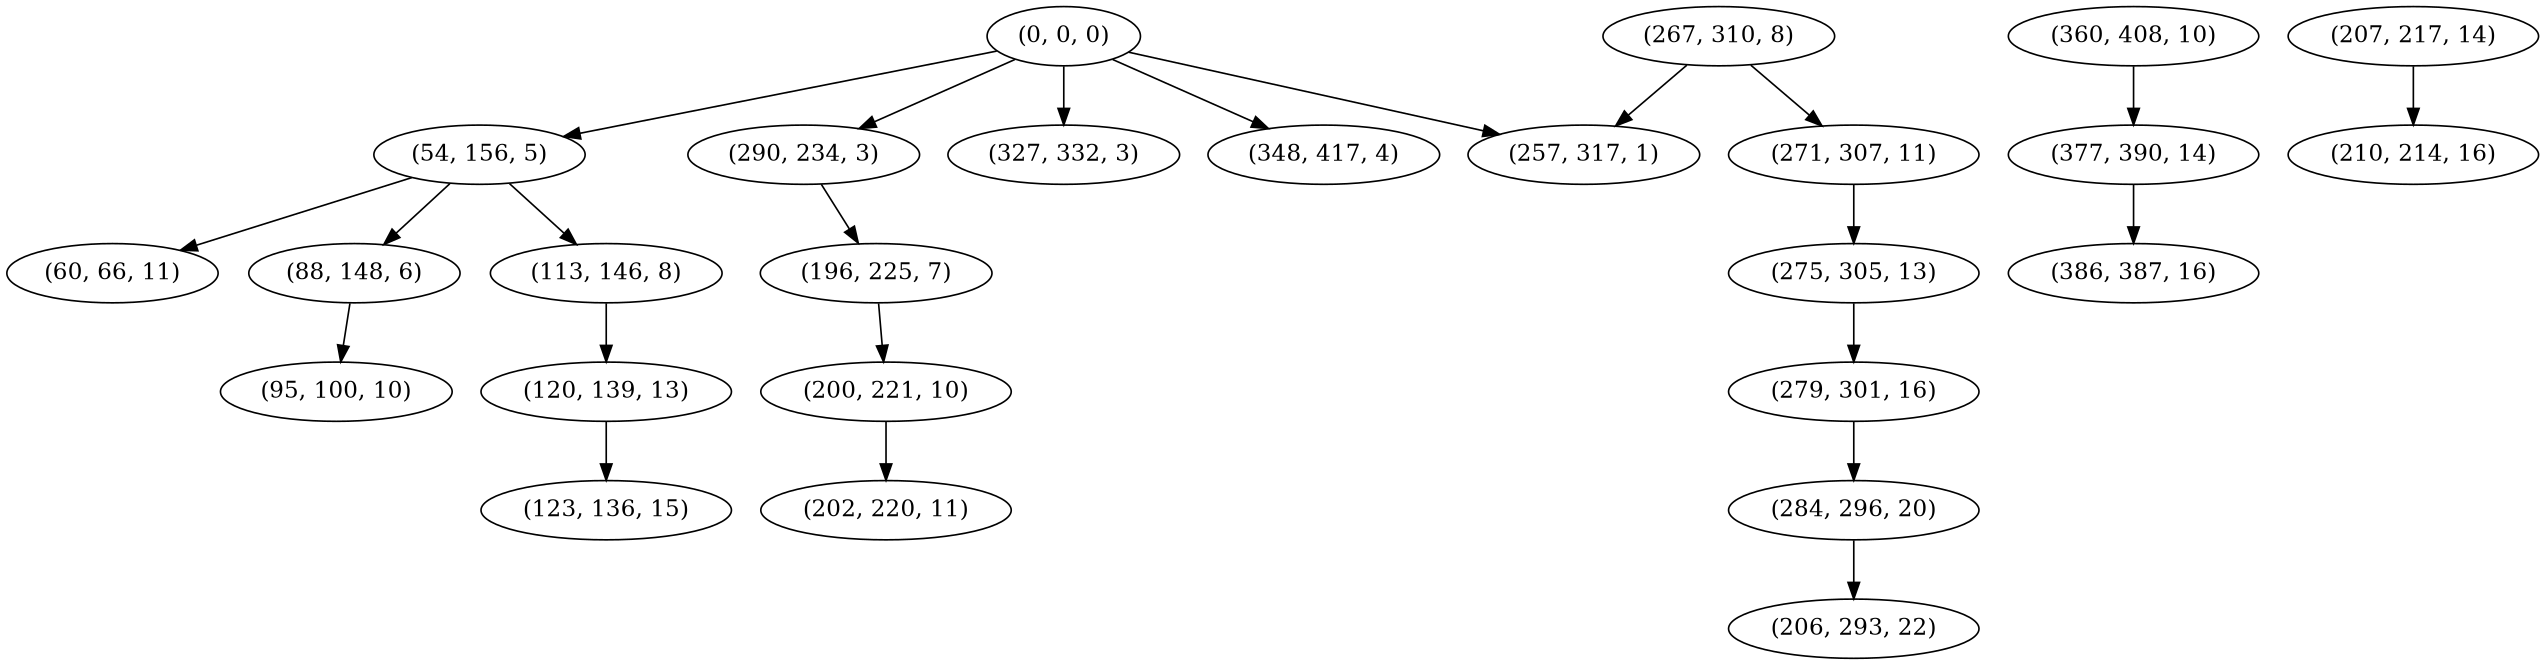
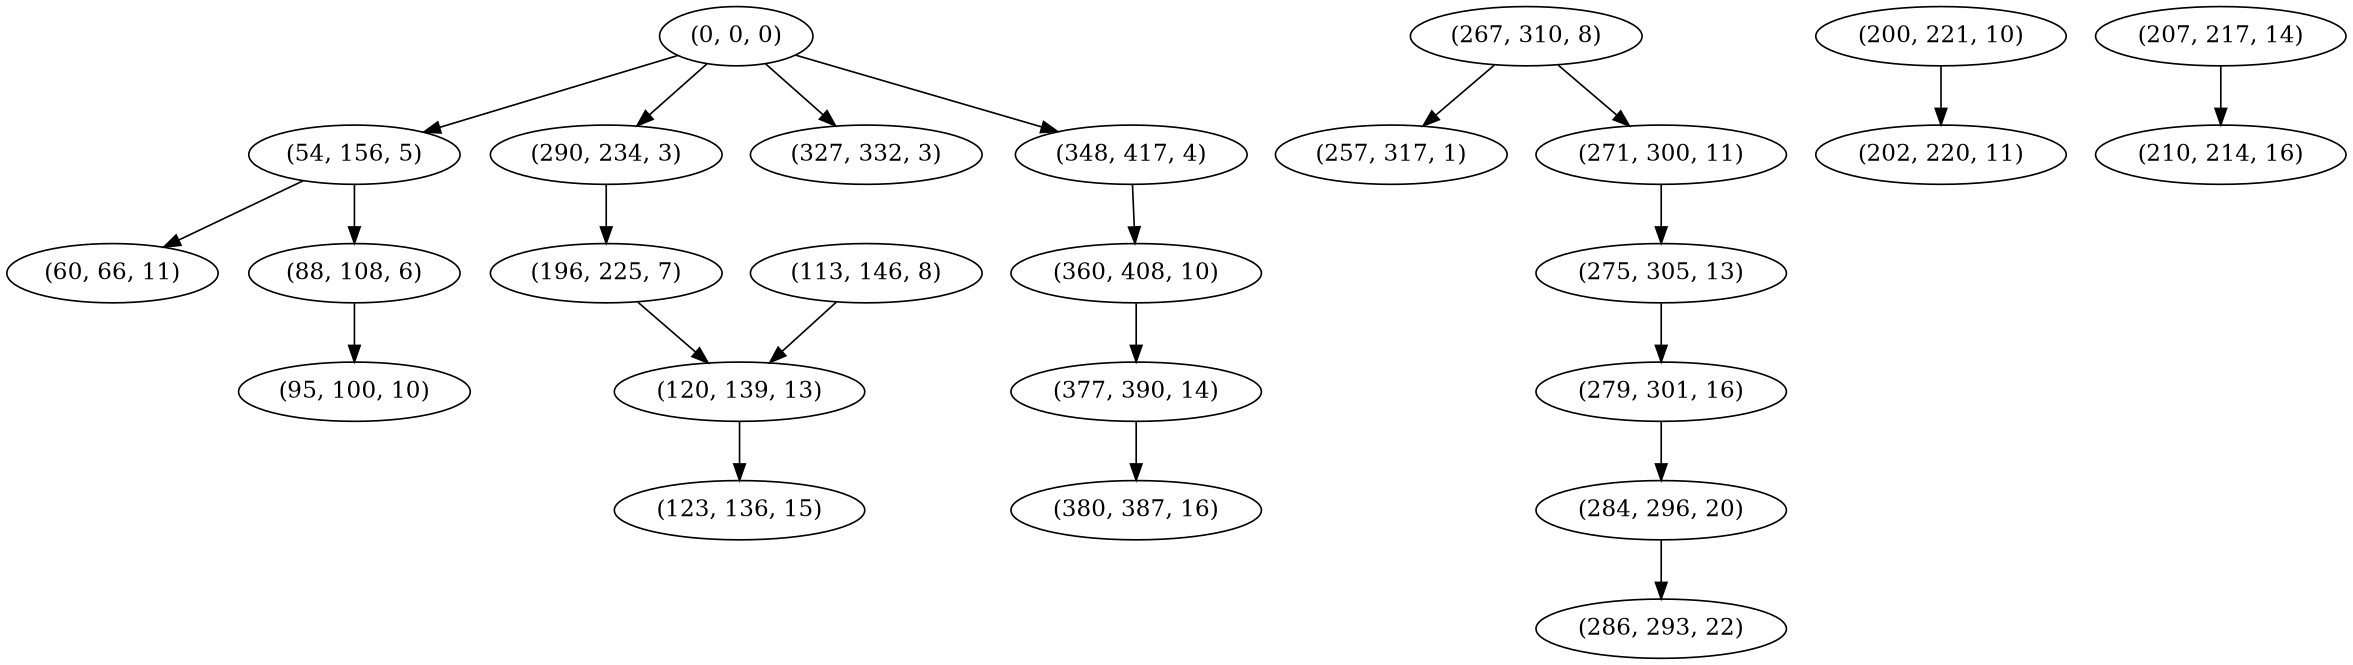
edge "(0, 0, 0)" -> "(257, 317, 1)": removed
node "(271, 307, 11)": label "(271, 307, 11)" -> "(271, 300, 11)"
edge "(348, 417, 4)" -> "(360, 408, 10)": added
edge "(54, 156, 5)" -> "(113, 146, 8)": removed
node "(88, 148, 6)": label "(88, 148, 6)" -> "(88, 108, 6)"
node "(386, 387, 16)": label "(386, 387, 16)" -> "(380, 387, 16)"
edge "(196, 225, 7)" -> "(200, 221, 10)": now "(196, 225, 7)" -> "(120, 139, 13)"
node "(206, 293, 22)": label "(206, 293, 22)" -> "(286, 293, 22)"
